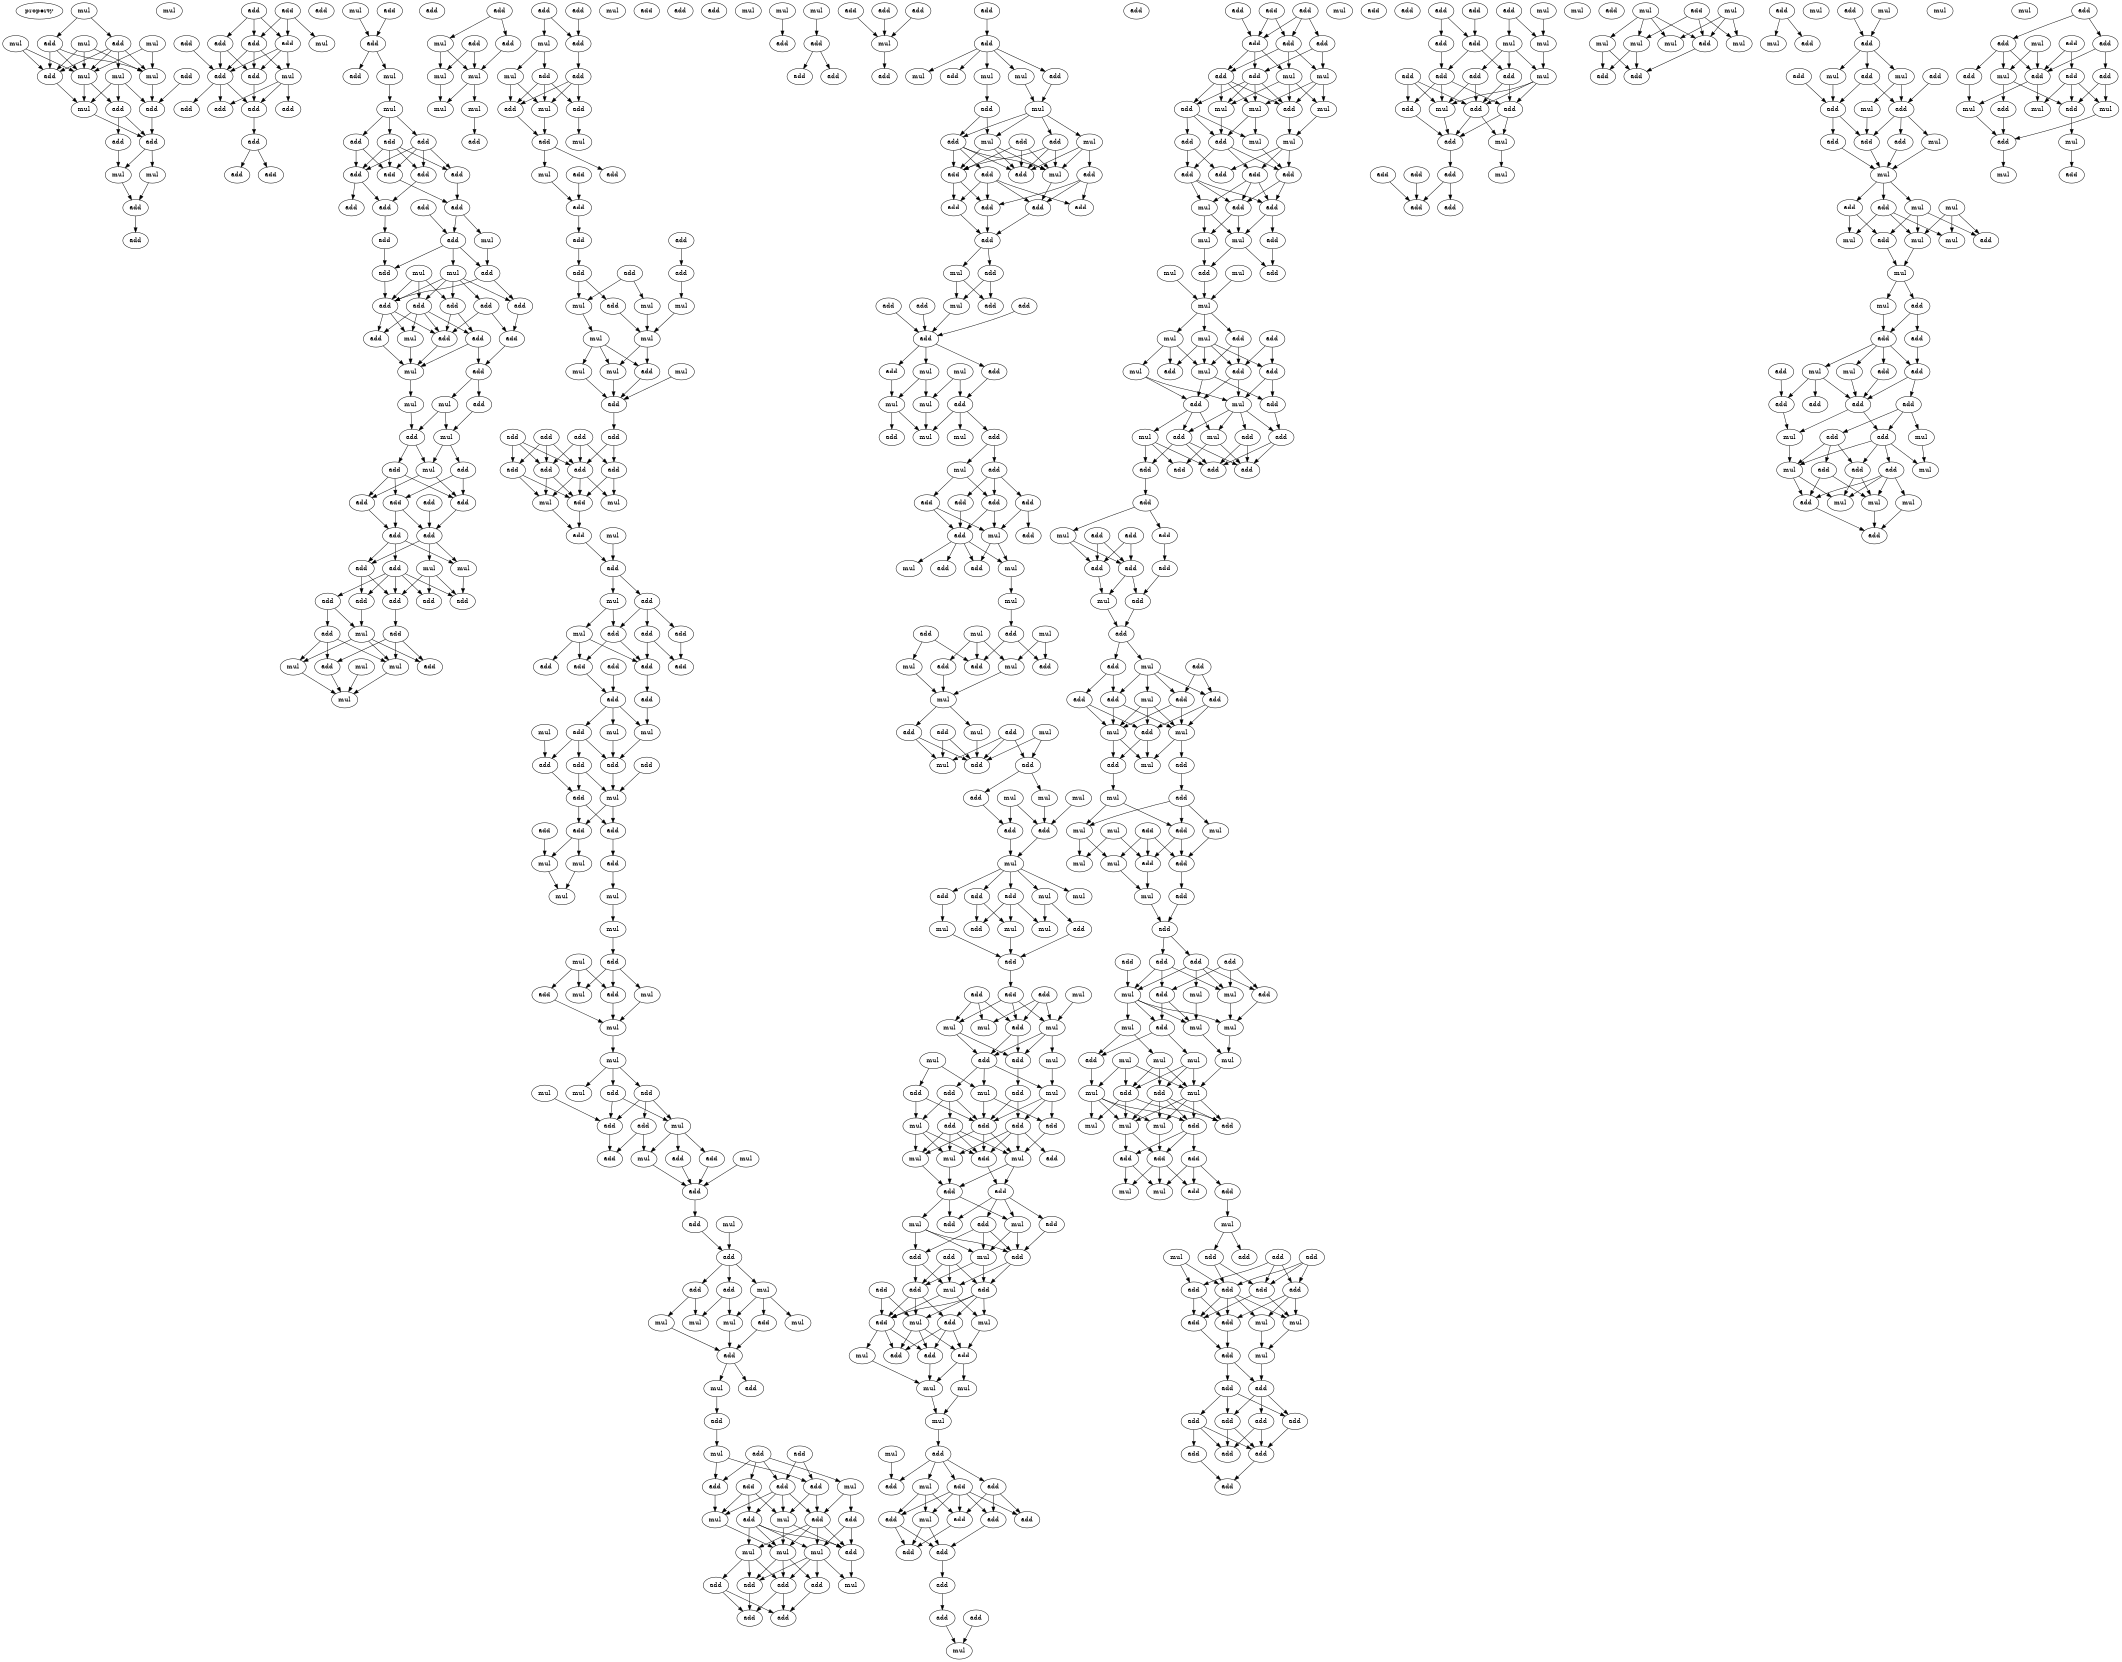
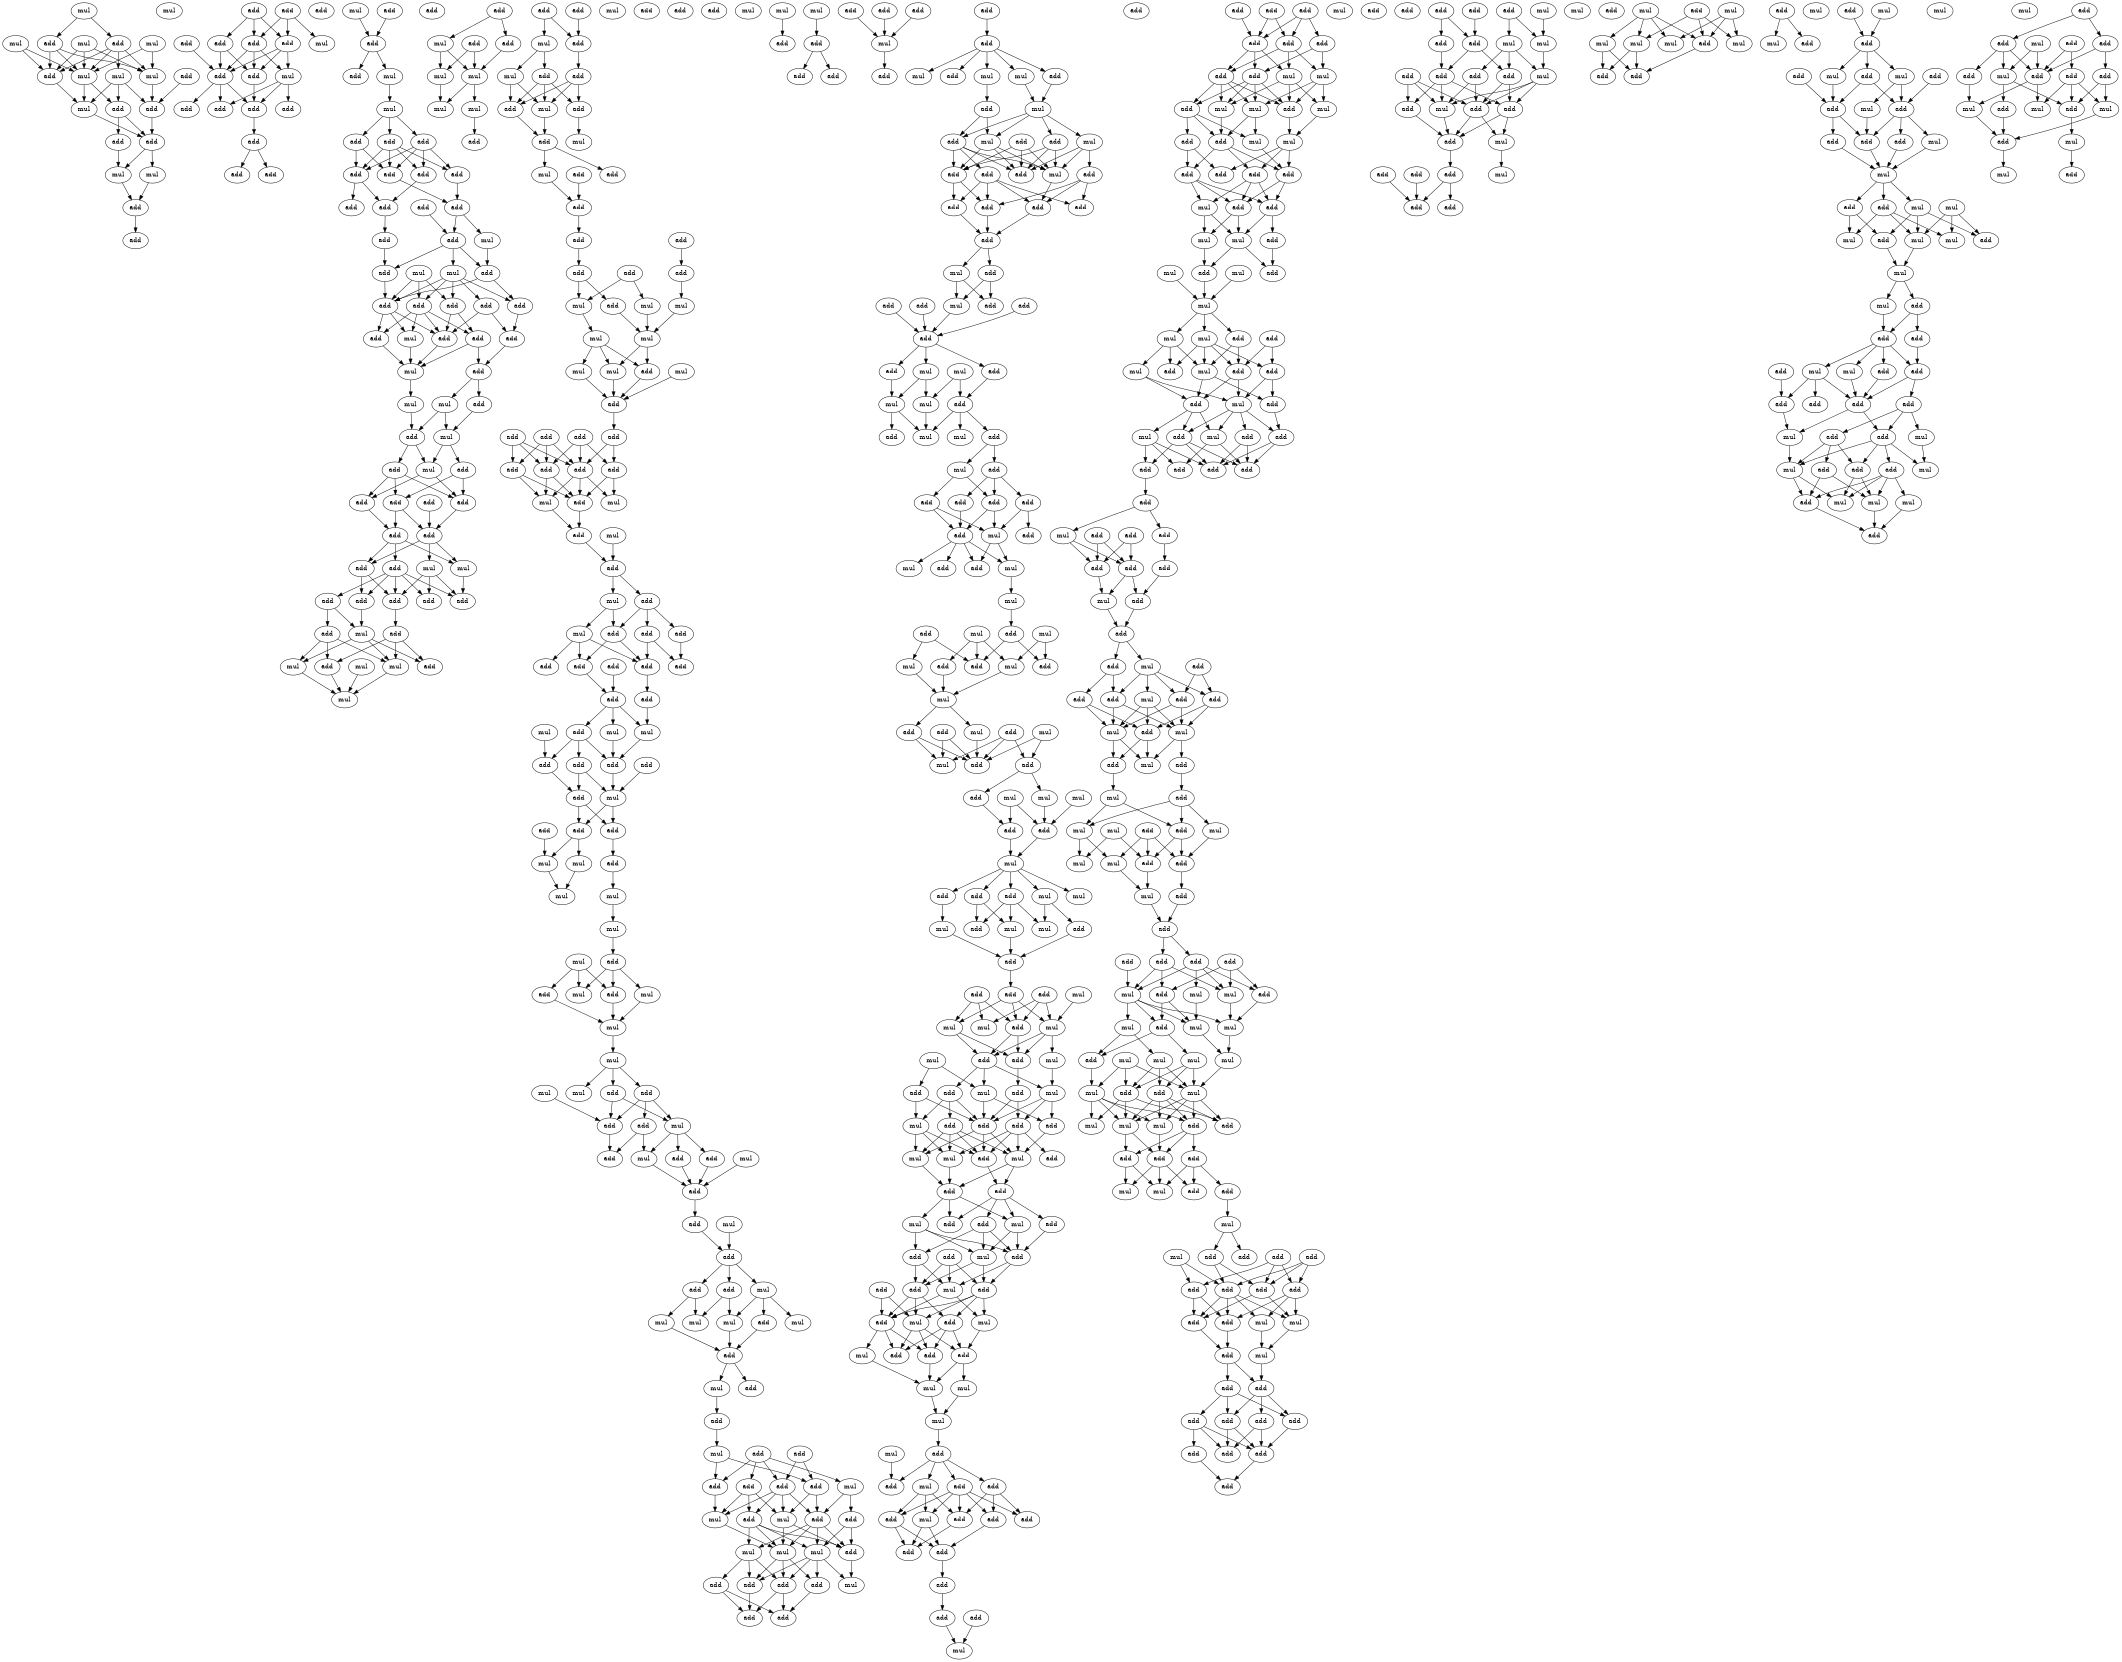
node "property": removed
